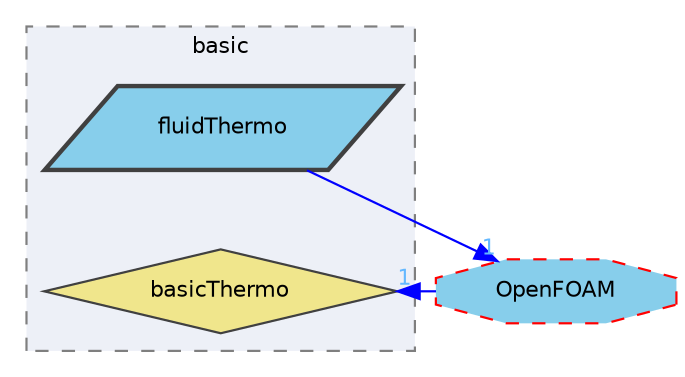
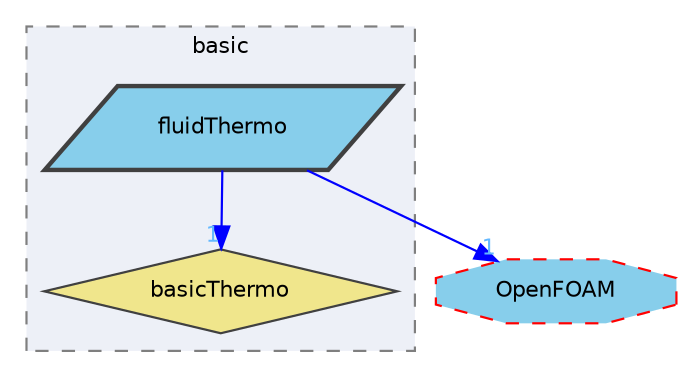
edge "OpenFOAM" -> "basicThermo": now "fluidThermo" -> "basicThermo"
